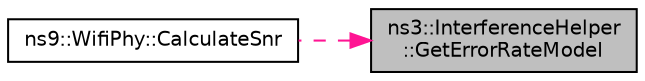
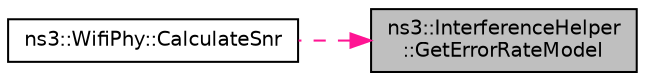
node "ns9::WifiPhy::CalculateSnr": label "ns9::WifiPhy::CalculateSnr" -> "ns3::WifiPhy::CalculateSnr"
